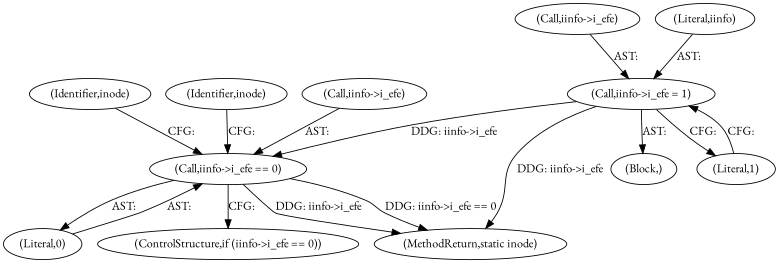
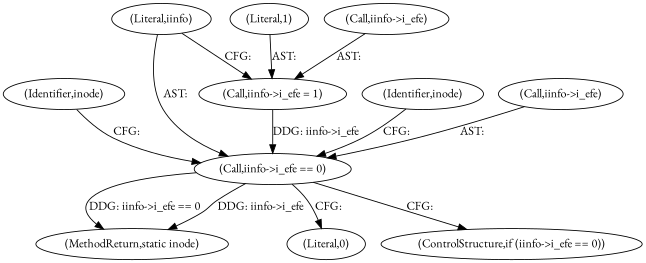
edge "(Literal,iinfo)" -> "(Call,iinfo->i_efe = 1)": label "AST: " -> "CFG: "
edge "(Call,iinfo->i_efe = 1)" -> "(Literal,1)": removed, label "CFG:"
edge "(Literal,1)" -> "(Call,iinfo->i_efe = 1)": label "CFG: " -> "AST: "
edge "(Call,iinfo->i_efe = 1)" -> "(MethodReturn,static inode)": removed, label "DDG: iinfo->i_efe"
node "(Block,)": removed
edge "(Call,iinfo->i_efe == 0)" -> "(Literal,0)": label "AST: " -> "CFG: "
edge "(Literal,0)" -> "(Call,iinfo->i_efe == 0)": now "(Literal,iinfo)" -> "(Call,iinfo->i_efe == 0)"
